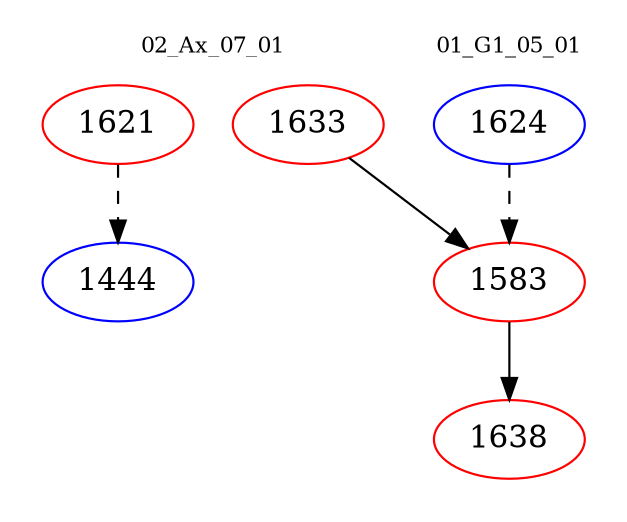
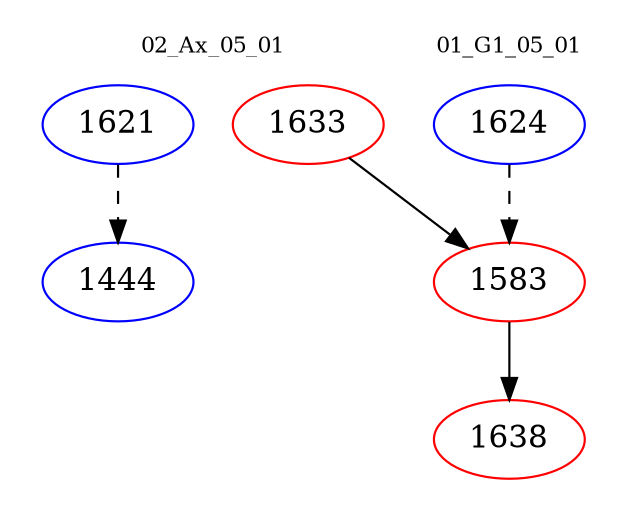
cluster "02_Ax_07_01": label "02_Ax_07_01" -> "02_Ax_05_01"
node "1621": color red -> blue
